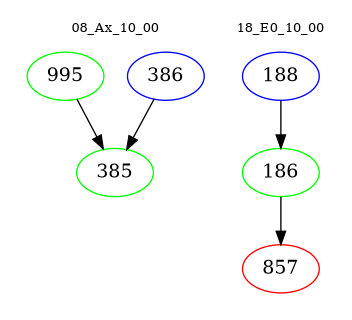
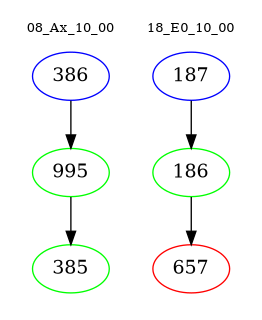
node "188": label "188" -> "187"
edge "386" -> "385": now "386" -> "995"
node "857": label "857" -> "657"
